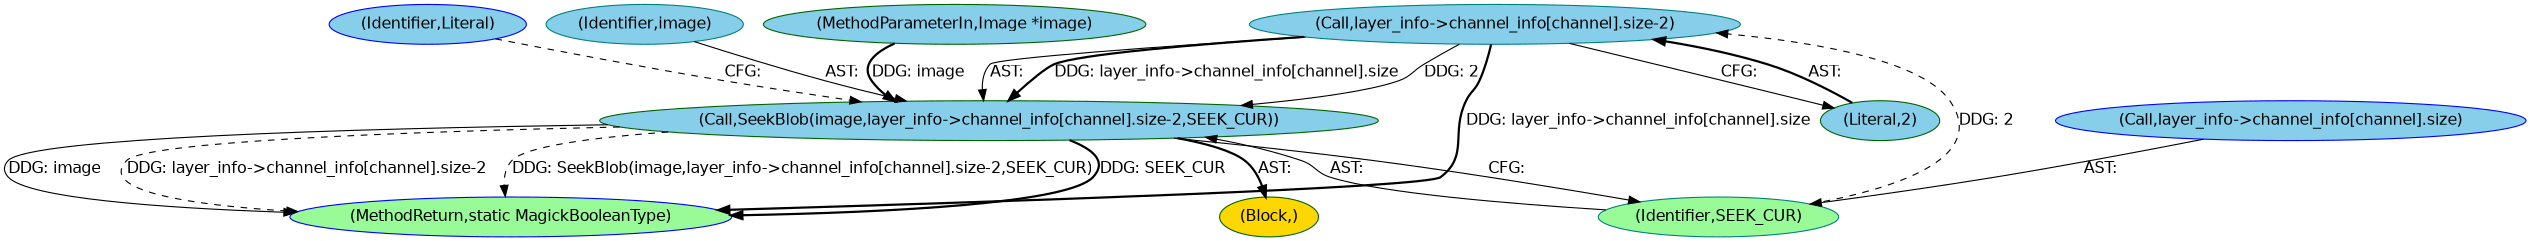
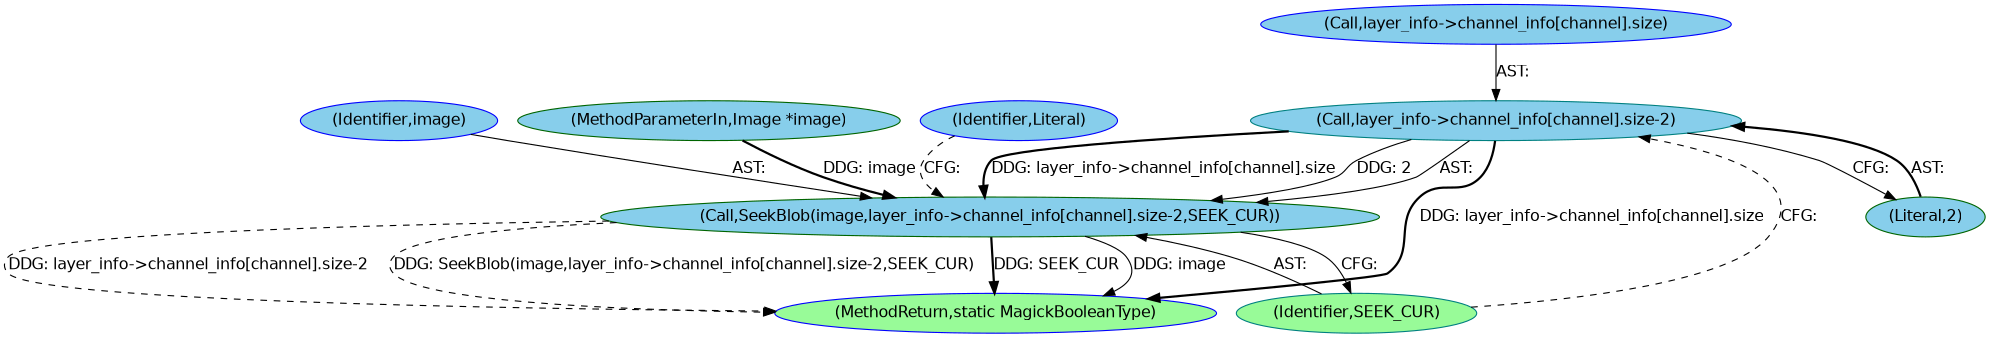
node "(Identifier,image)": color teal -> blue
edge "(Identifier,SEEK_CUR)" -> "(Call,layer_info->channel_info[channel].size-2)": label "DDG: 2" -> "CFG: "
edge "(Call,layer_info->channel_info[channel].size)" -> "(Identifier,SEEK_CUR)": now "(Call,layer_info->channel_info[channel].size)" -> "(Call,layer_info->channel_info[channel].size-2)"
node "(Block,)": removed
